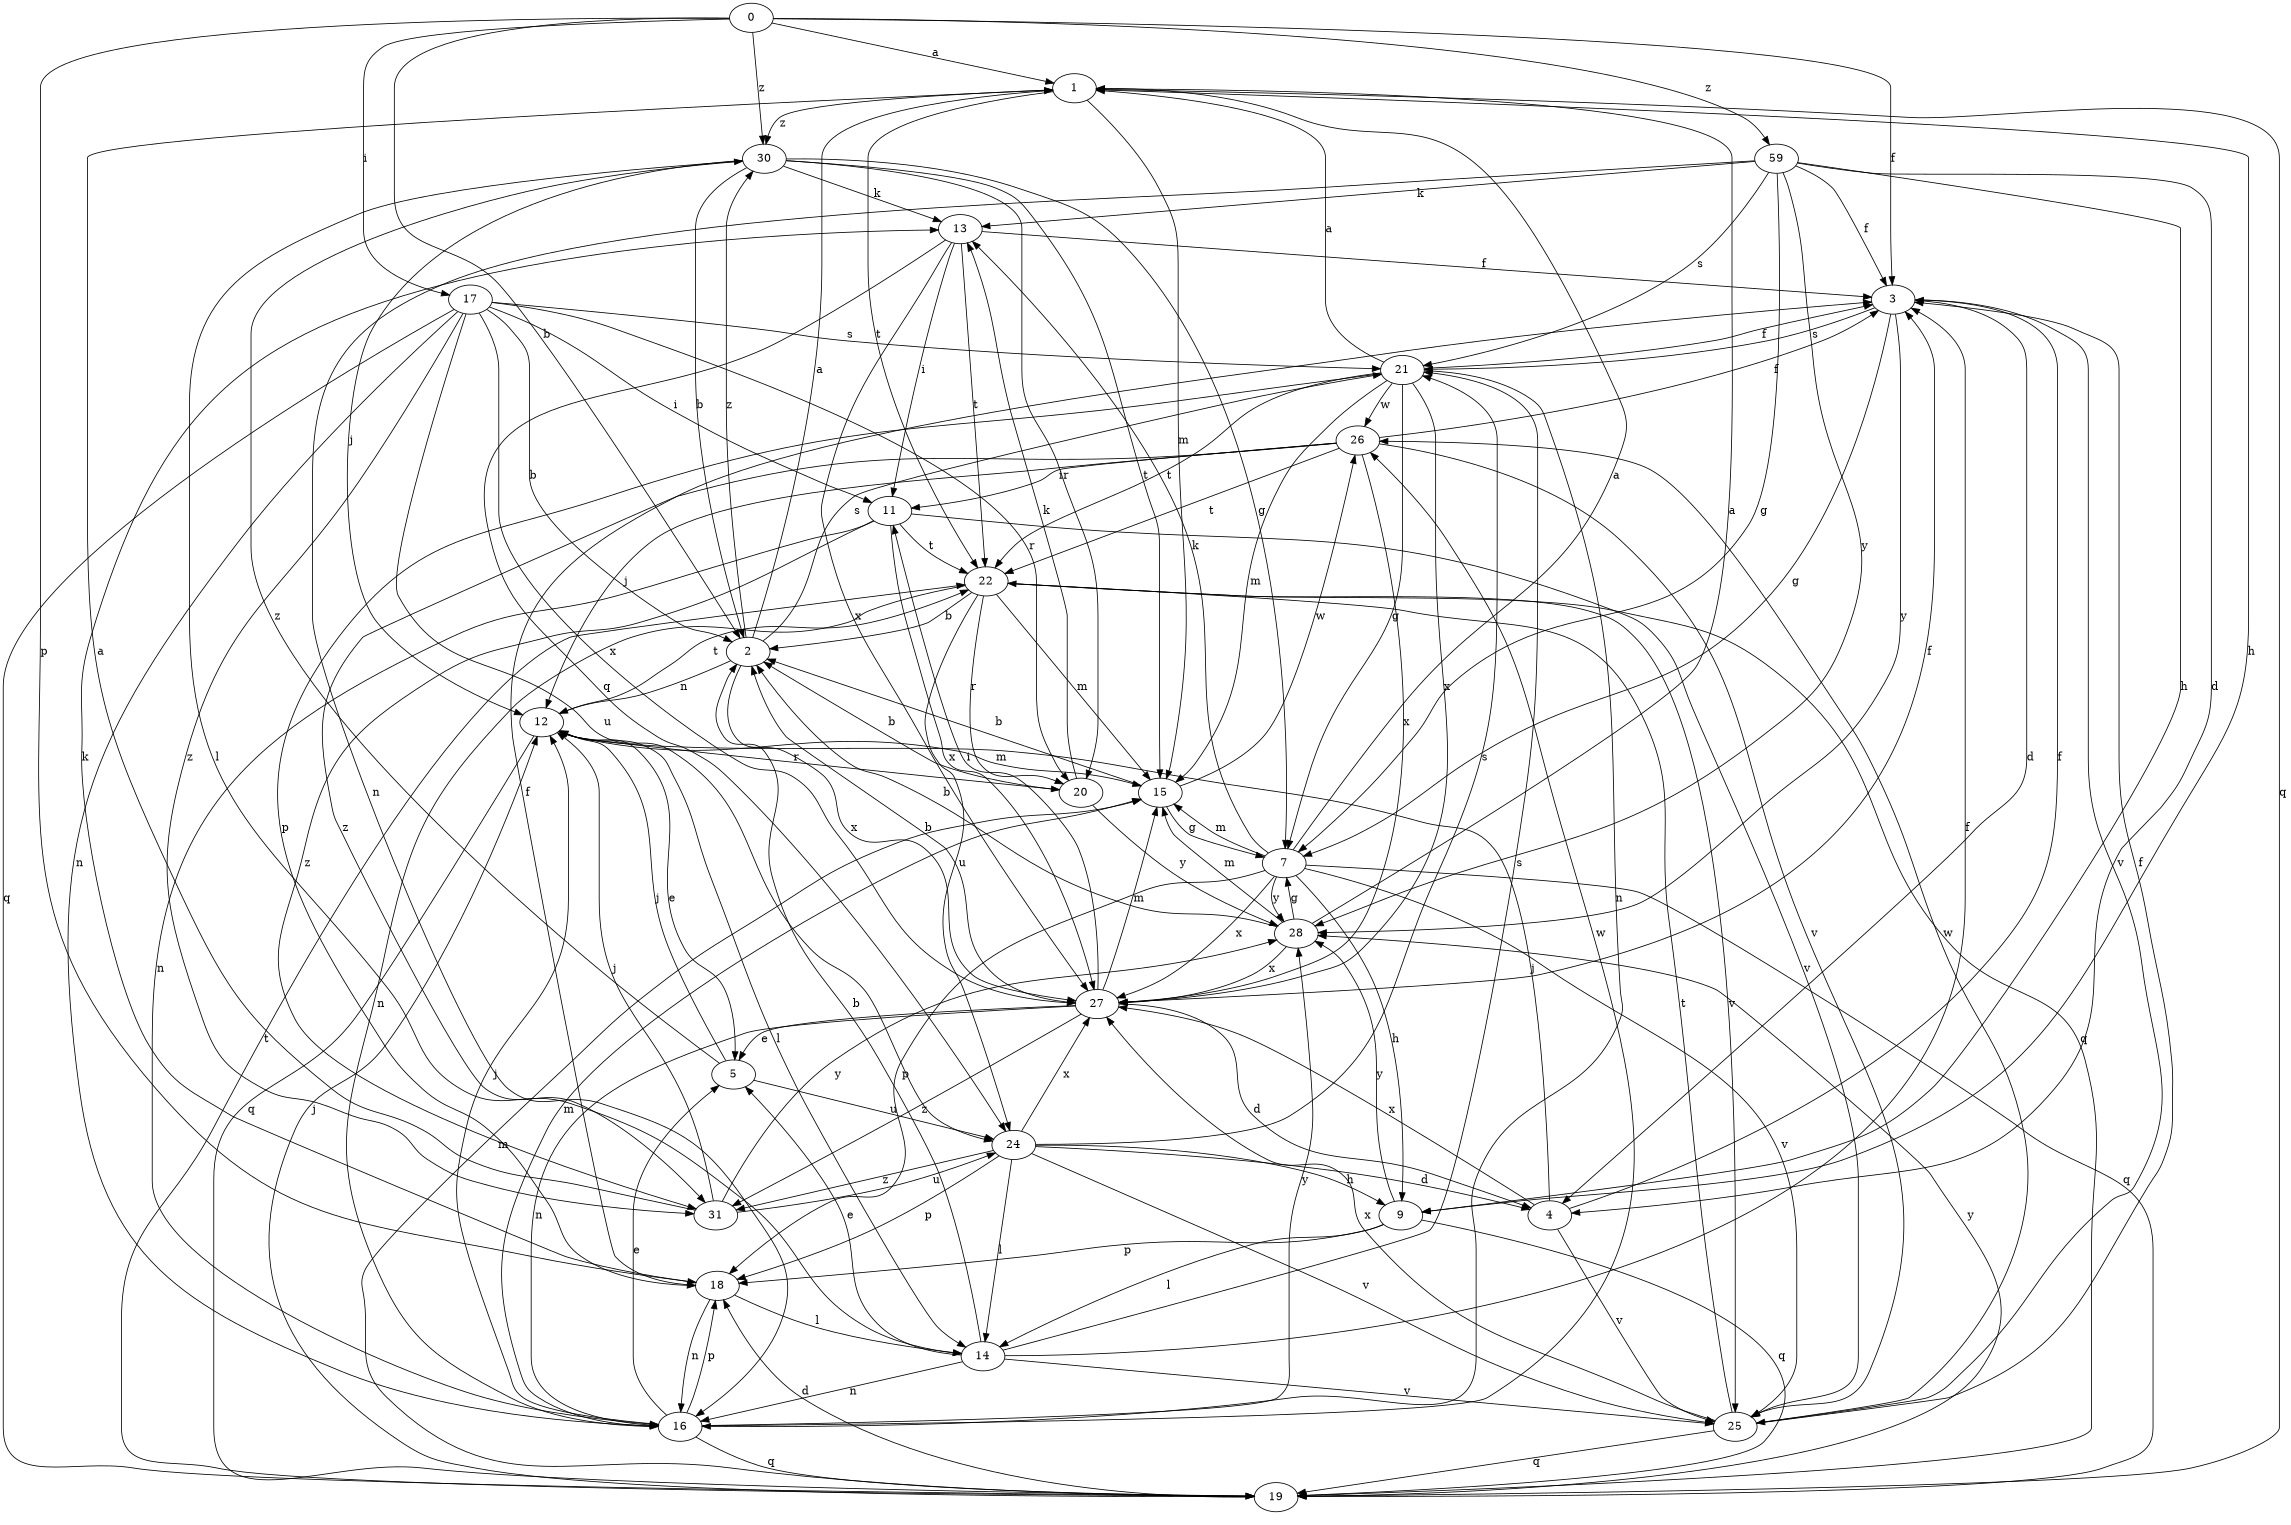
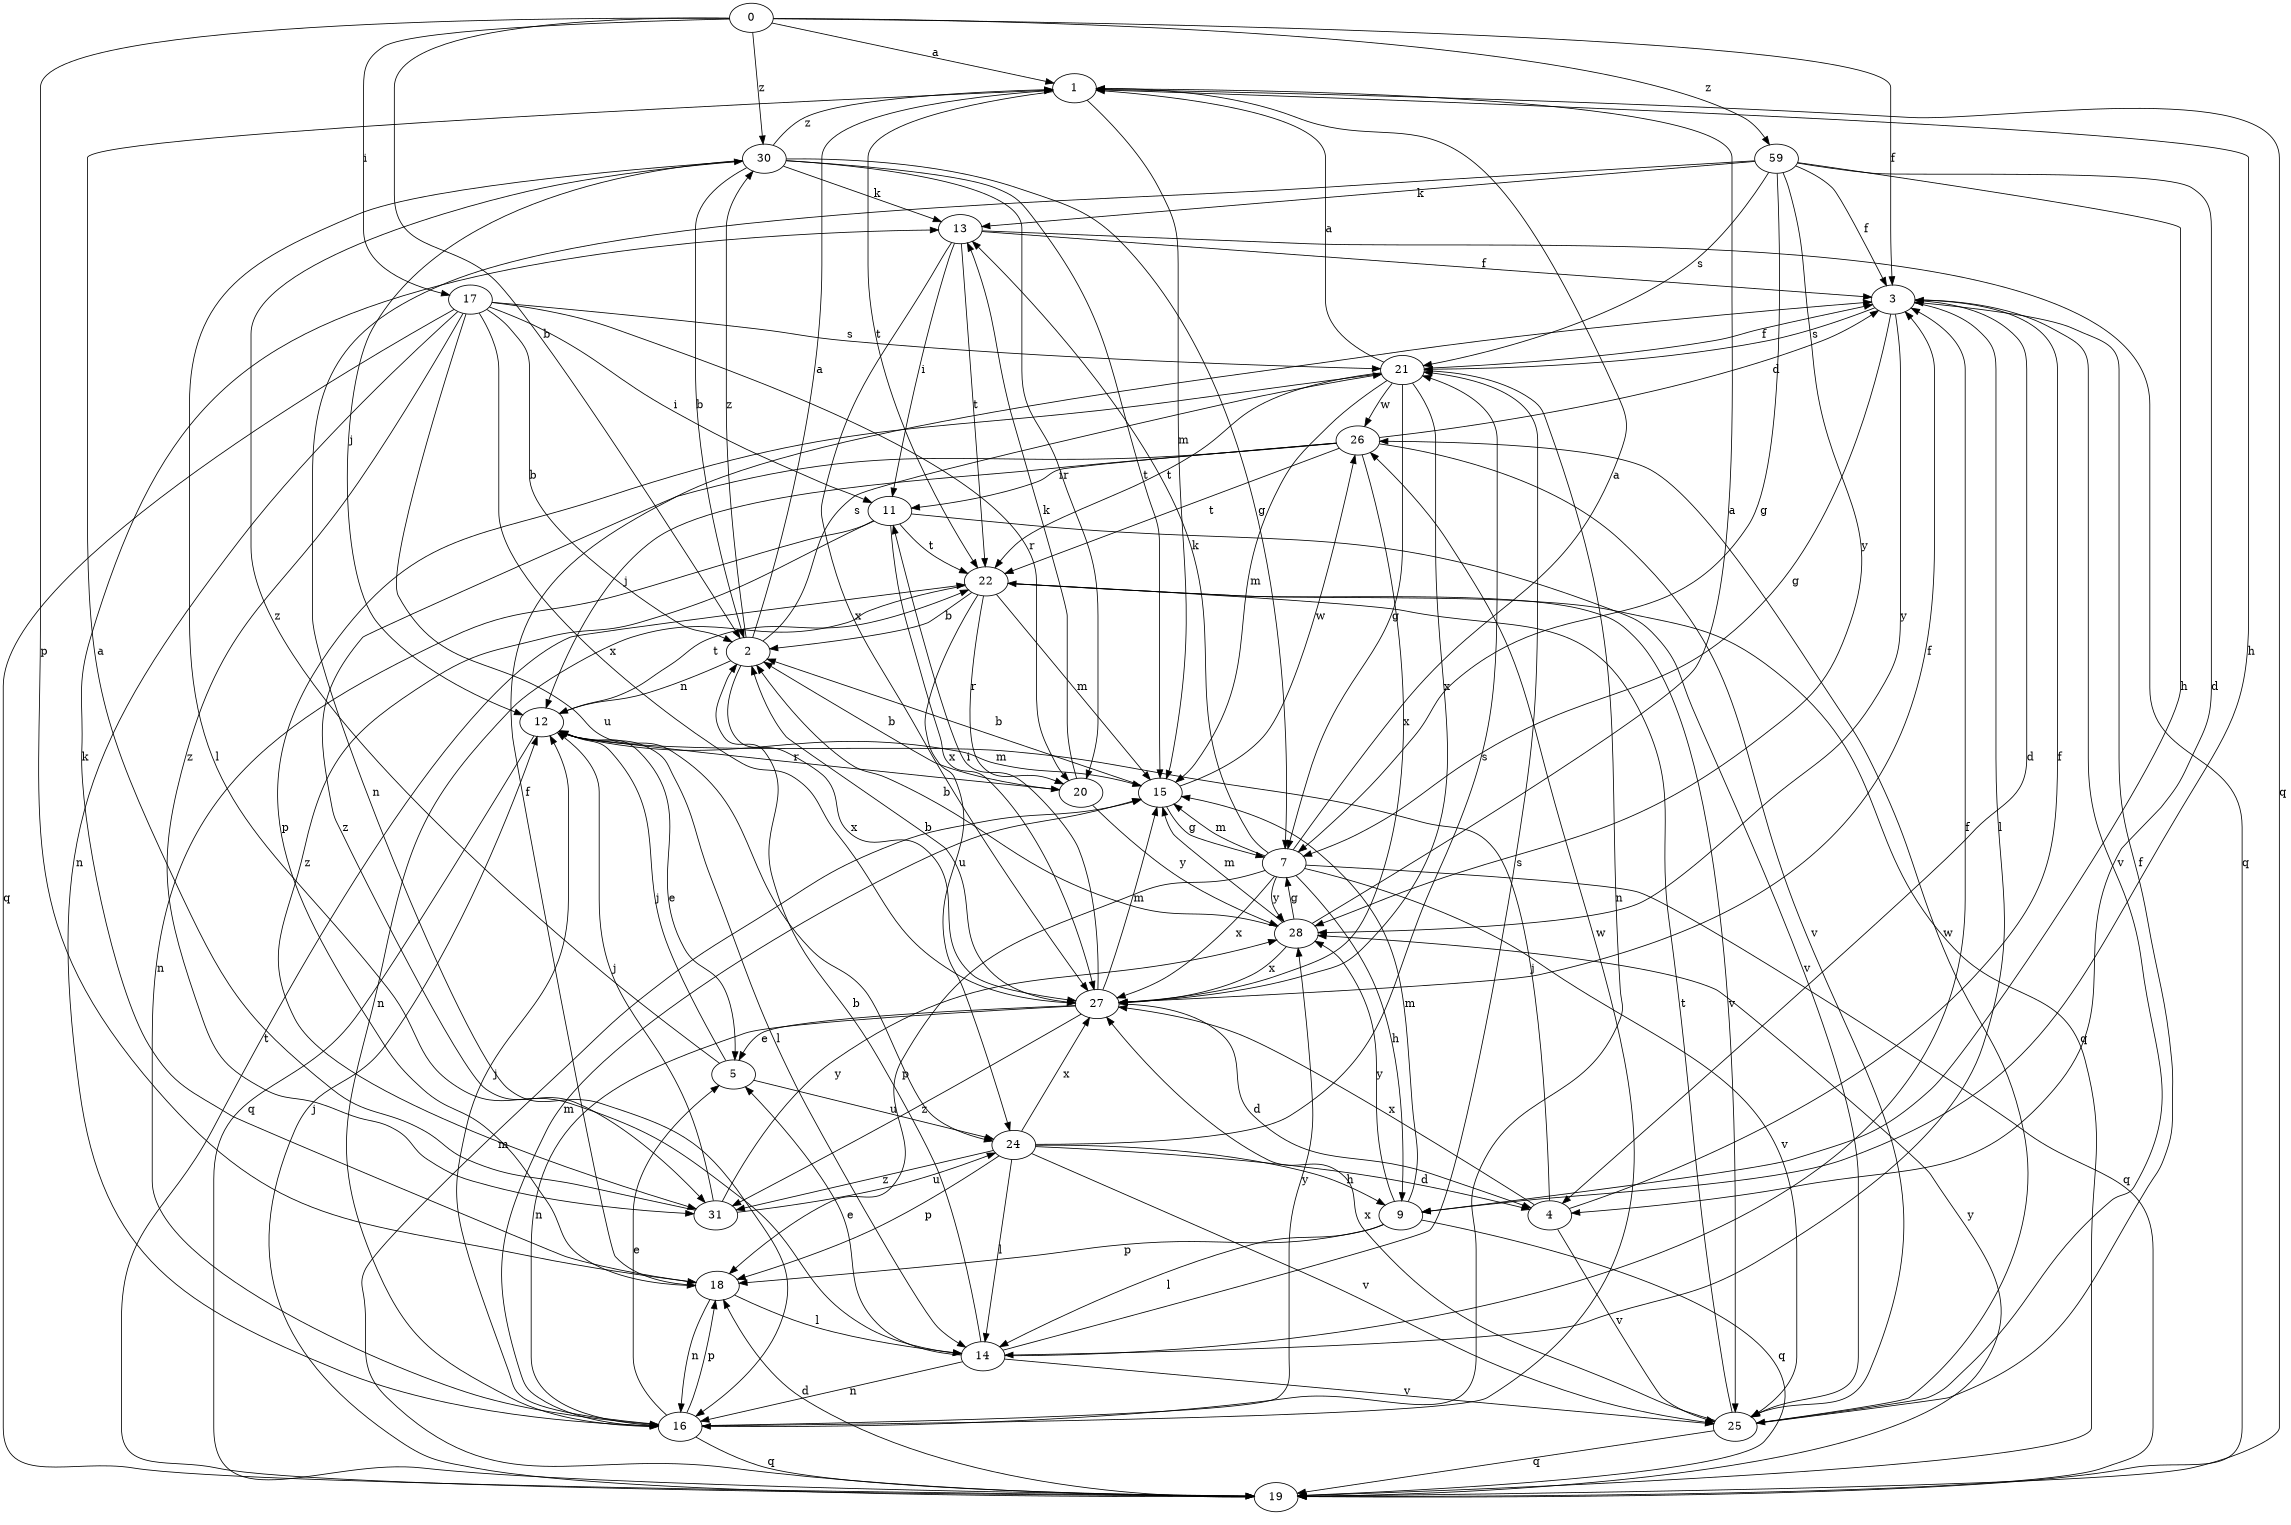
edge "1" -> "30": reversed
edge "26" -> "3": label "f" -> "d"
edge "13" -> "24": now "13" -> "19"
edge "9" -> "15": added, label "m"
edge "3" -> "14": added, label "l"
